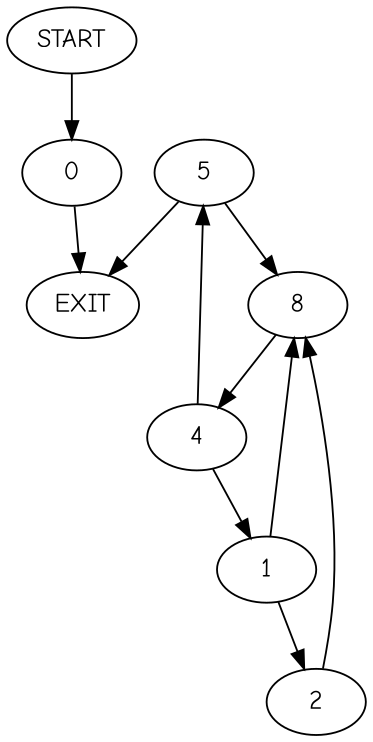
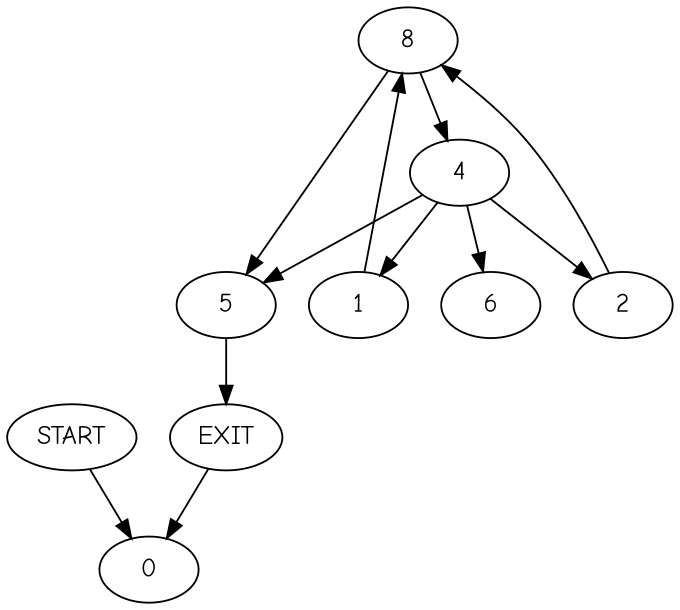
edge "0" -> "EXIT": reversed
edge "5" -> "8": reversed
node "6": added
edge "1" -> "2": now "4" -> "2"
